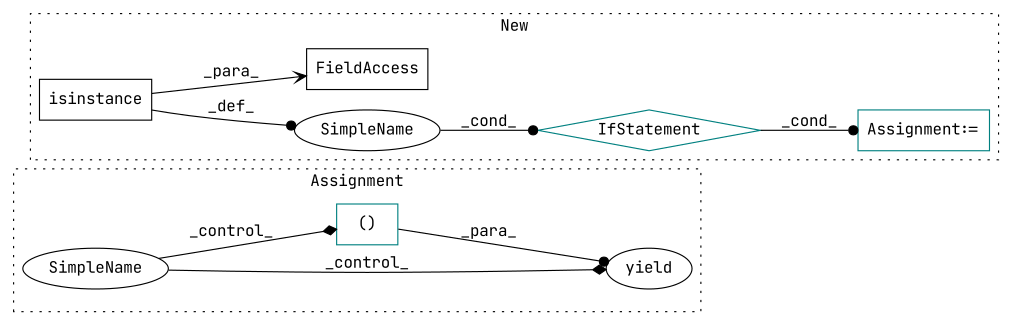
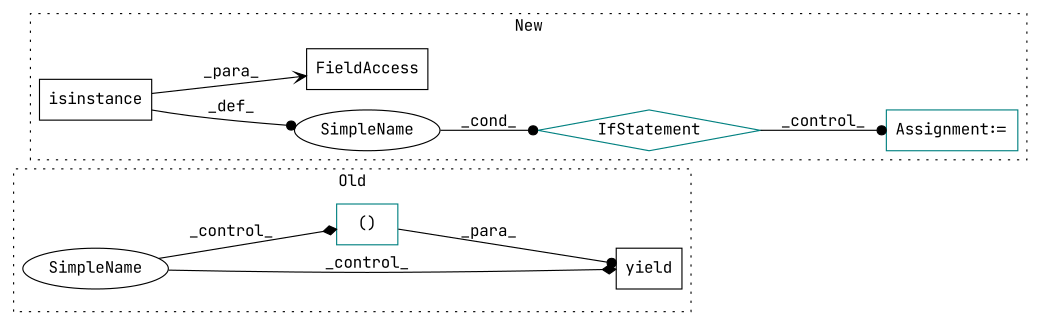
edge "IfStatement" -> "Assignment:=": label "_cond_" -> "_control_"
cluster "Assignment": label "Assignment" -> "Old"
node "yield": shape ellipse -> box
